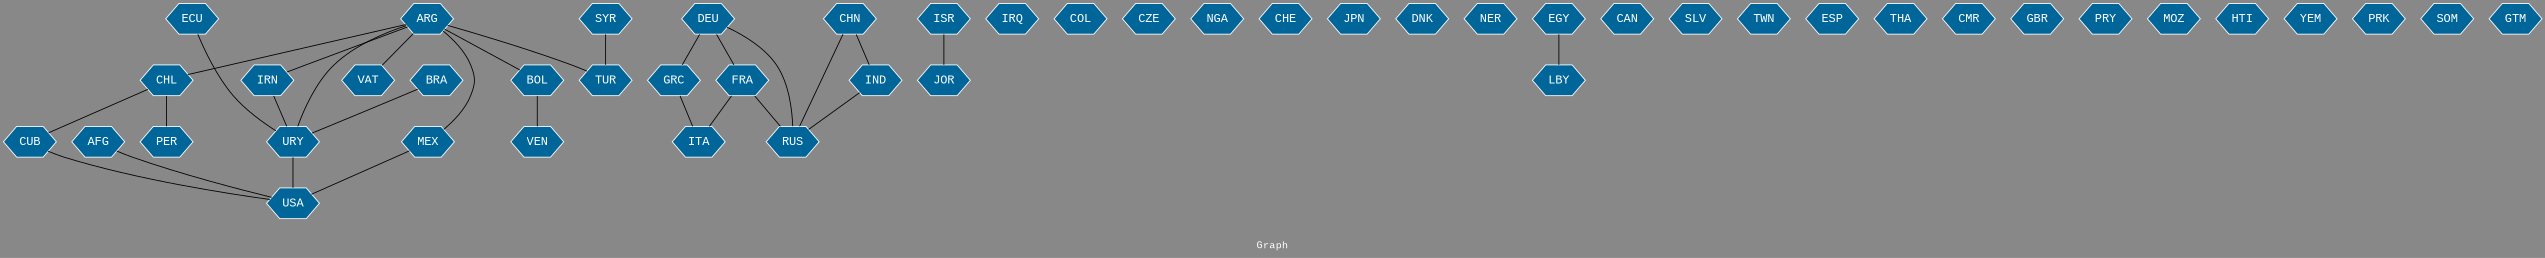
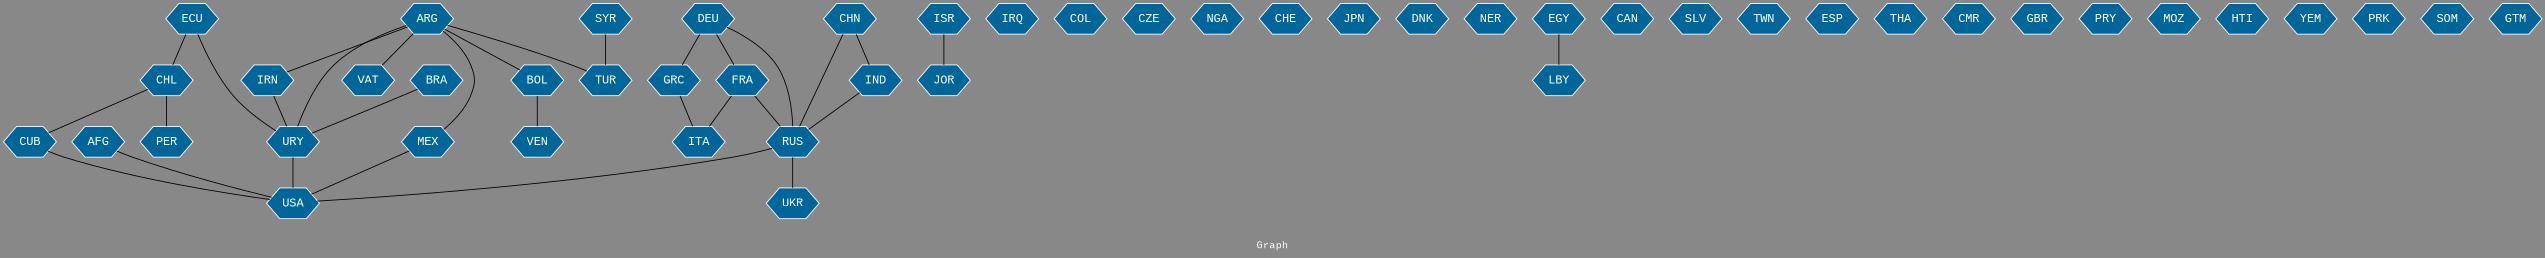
edge "ARG" -- "CHL": now "ECU" -- "CHL"
edge "RUS" -- "USA": added
node "UKR": added
